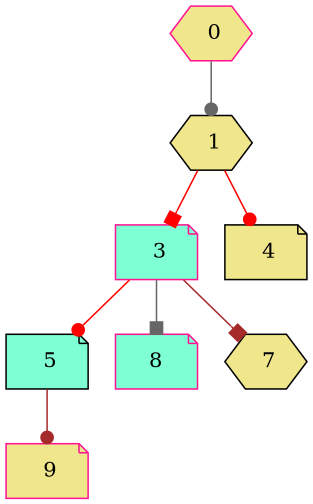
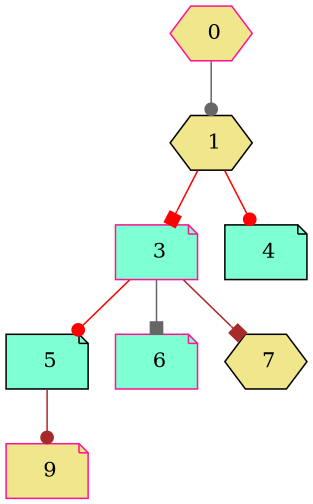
node "4": fillcolor khaki -> aquamarine
node "8": label "8" -> "6"
